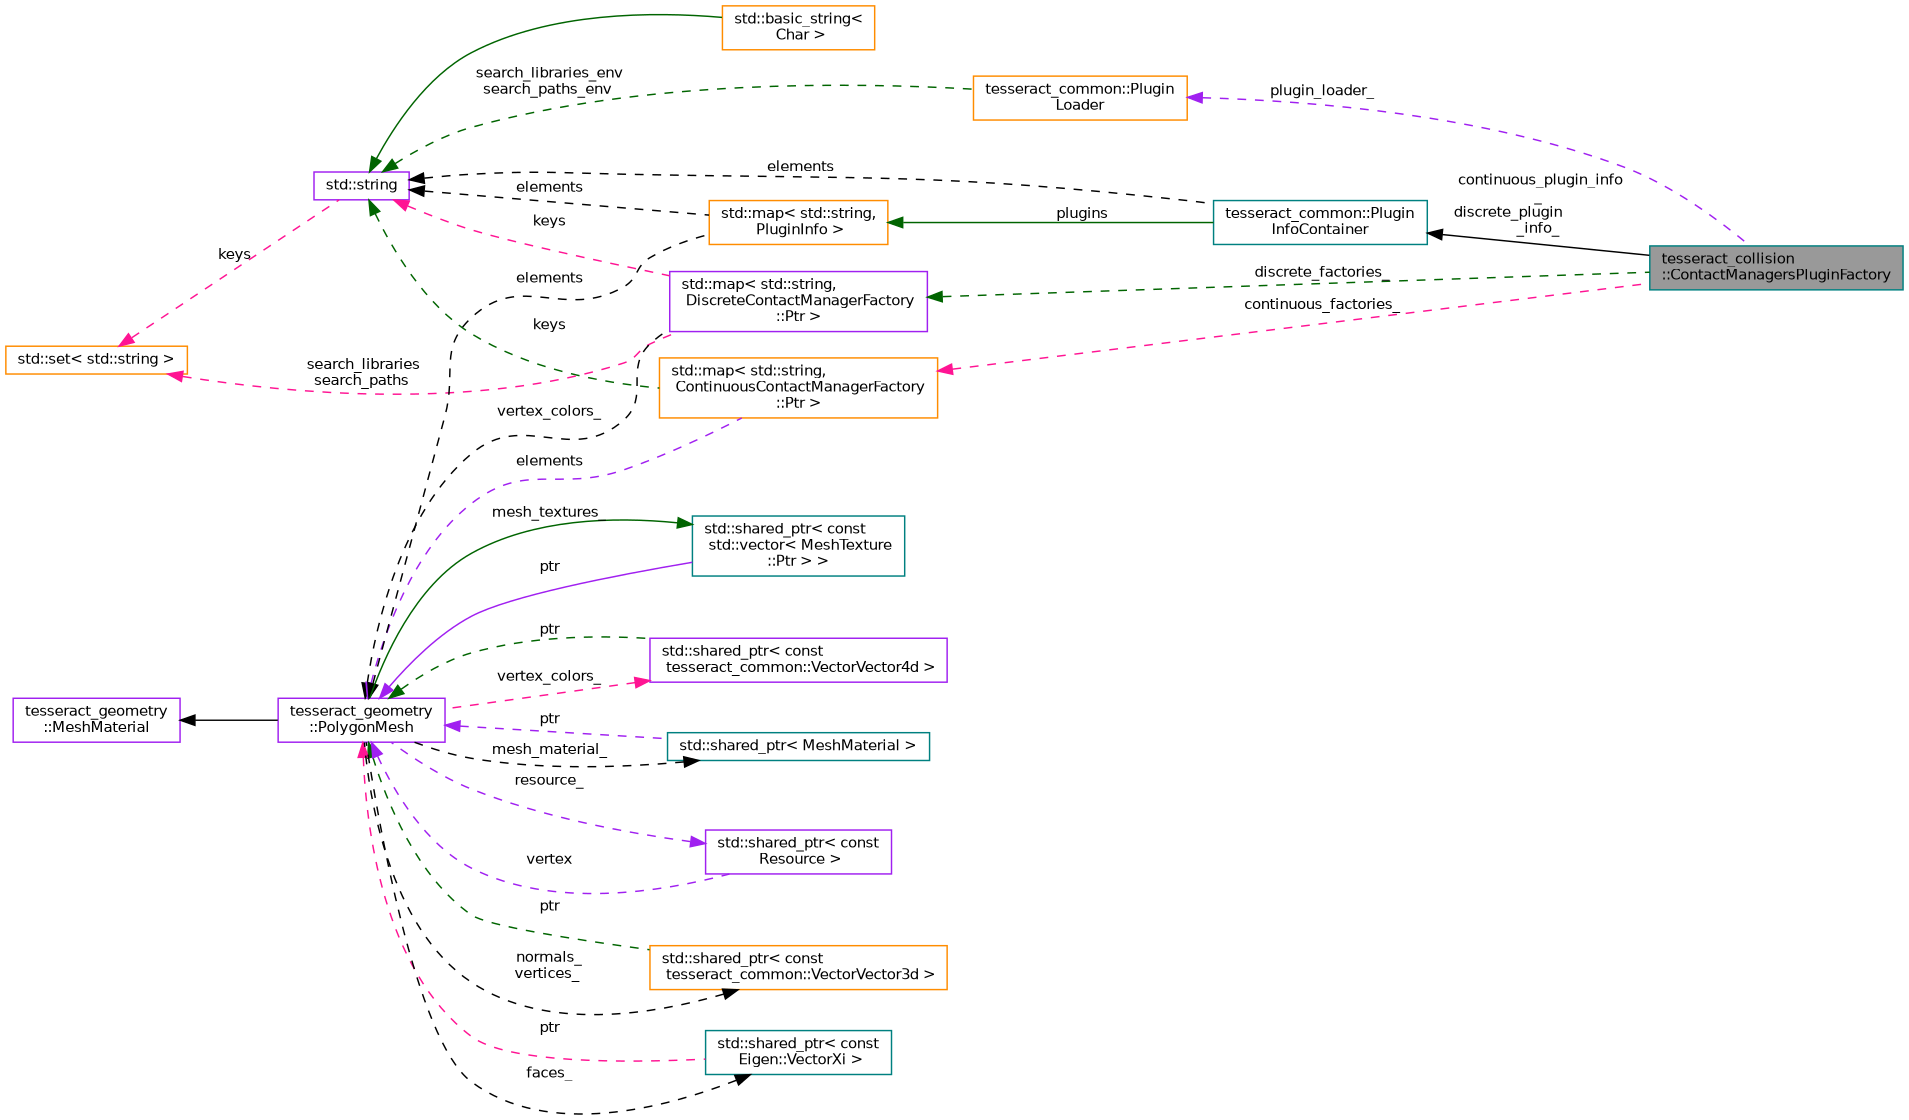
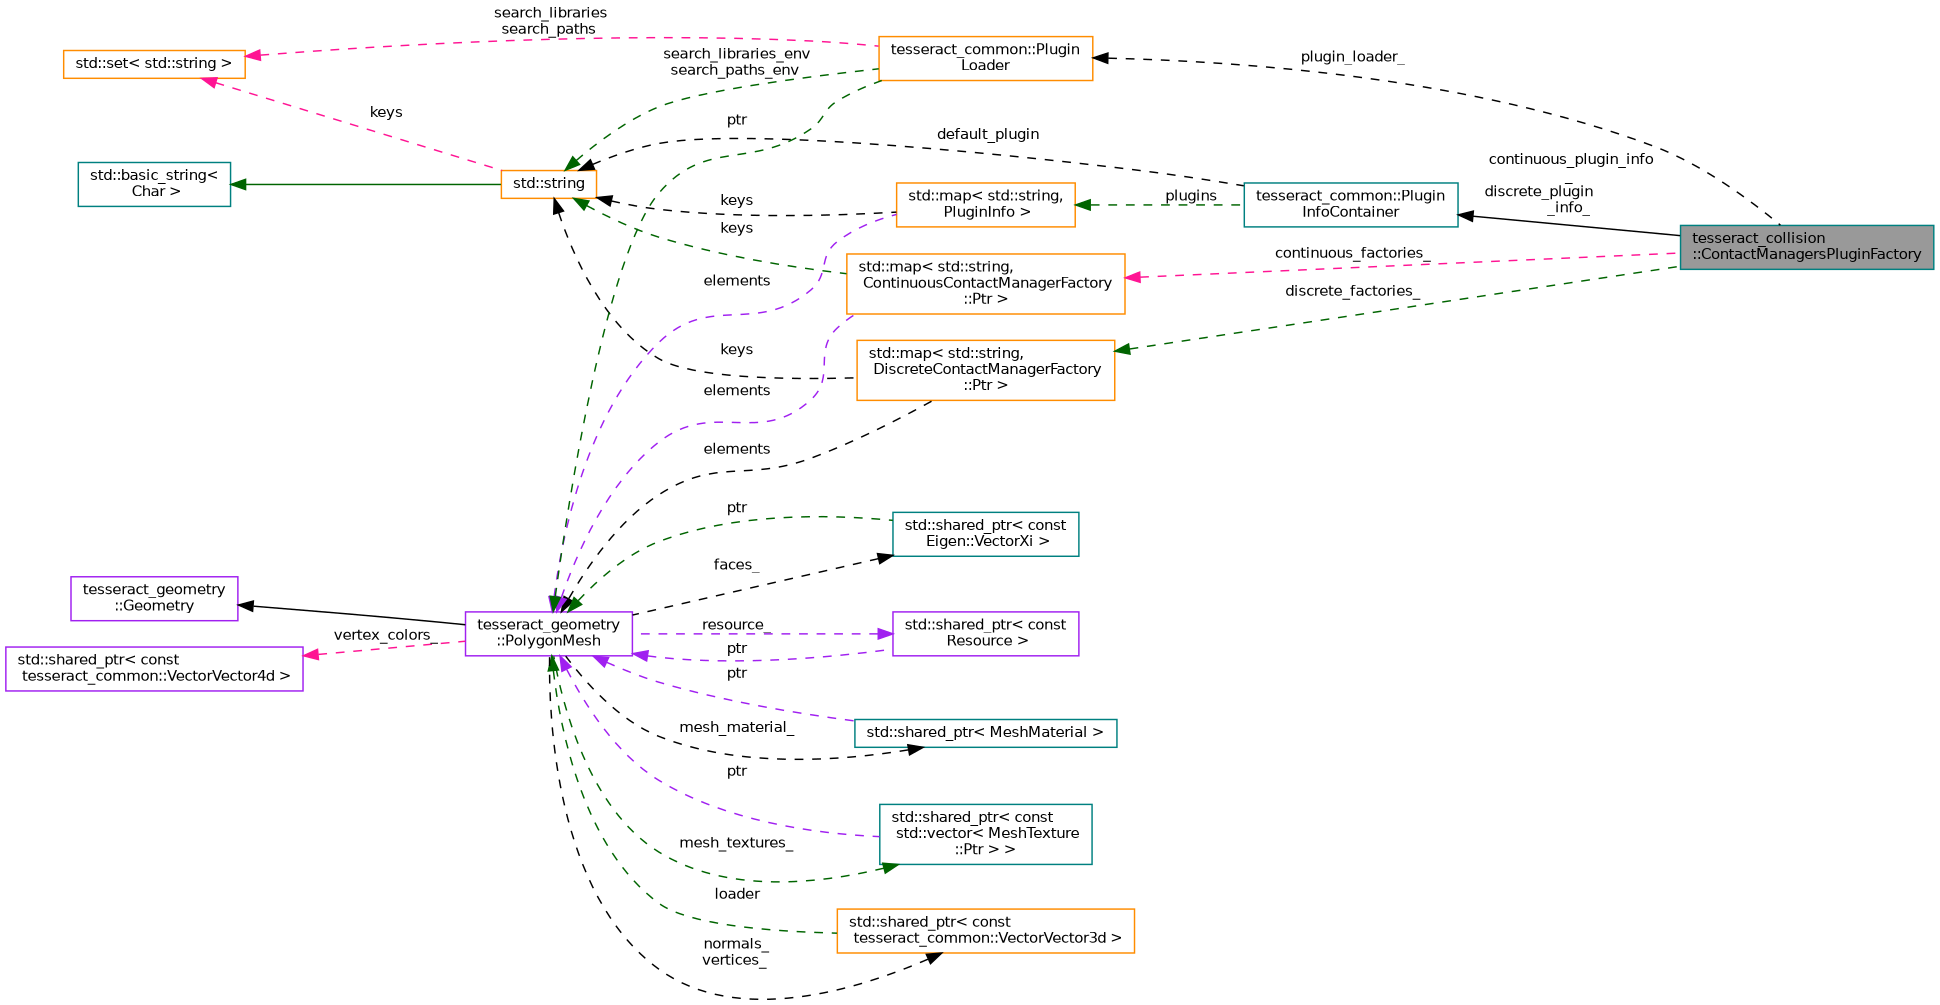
node "std::basic_string< Char >": color darkorange -> teal
edge "std::basic_string< Char >" -> "std::string": reversed
edge "tesseract_collision ::ContactManagersPluginFactory" -> "tesseract_common::Plugin Loader": color purple -> black
edge "tesseract_common::Plugin InfoContainer" -> "std::string": label " elements" -> " default_plugin"
node "std::string": color purple -> darkorange
edge "std::map< std::string, PluginInfo >" -> "std::string": label " elements" -> " keys"
edge "tesseract_common::Plugin InfoContainer" -> "std::map< std::string, PluginInfo >": style solid -> dashed
edge "std::map< std::string, DiscreteContactManagerFactory ::Ptr >" -> "std::string": color deeppink -> black
node "std::map< std::string, DiscreteContactManagerFactory ::Ptr >": color purple -> darkorange
edge "std::map< std::string, PluginInfo >" -> "tesseract_geometry ::PolygonMesh": color black -> purple
edge "std::map< std::string, DiscreteContactManagerFactory ::Ptr >" -> "std::set< std::string >": now "tesseract_common::Plugin Loader" -> "std::set< std::string >"
edge "std::map< std::string, DiscreteContactManagerFactory ::Ptr >" -> "tesseract_geometry ::PolygonMesh": label " vertex_colors_" -> " elements"
edge "tesseract_geometry ::PolygonMesh" -> "std::shared_ptr< const std::vector< MeshTexture ::Ptr > >": style solid -> dashed
edge "std::shared_ptr< const std::vector< MeshTexture ::Ptr > >" -> "tesseract_geometry ::PolygonMesh": style solid -> dashed
edge "std::shared_ptr< const tesseract_common::VectorVector4d >" -> "tesseract_geometry ::PolygonMesh": now "tesseract_common::Plugin Loader" -> "tesseract_geometry ::PolygonMesh"
node "tesseract_geometry ::MeshMaterial": label "tesseract_geometry ::MeshMaterial" -> "tesseract_geometry ::Geometry"
edge "std::shared_ptr< const Resource >" -> "tesseract_geometry ::PolygonMesh": label " vertex" -> " ptr"
edge "std::shared_ptr< const tesseract_common::VectorVector3d >" -> "tesseract_geometry ::PolygonMesh": label " ptr" -> " loader"
edge "std::shared_ptr< const Eigen::VectorXi >" -> "tesseract_geometry ::PolygonMesh": color deeppink -> darkgreen
